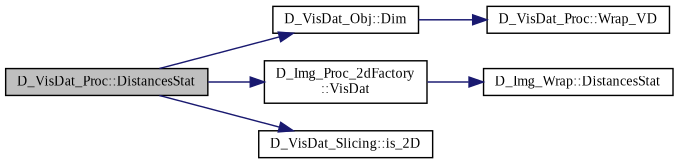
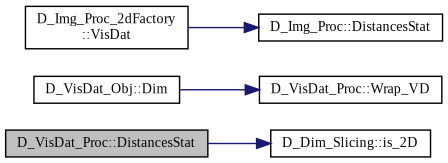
edge "D_VisDat_Proc::DistancesStat" -> "D_VisDat_Obj::Dim": removed
edge "D_VisDat_Proc::DistancesStat" -> "D_Img_Proc_2dFactory ::VisDat": removed
node "D_Img_Wrap::DistancesStat": label "D_Img_Wrap::DistancesStat" -> "D_Img_Proc::DistancesStat"
node "D_VisDat_Slicing::is_2D": label "D_VisDat_Slicing::is_2D" -> "D_Dim_Slicing::is_2D"
